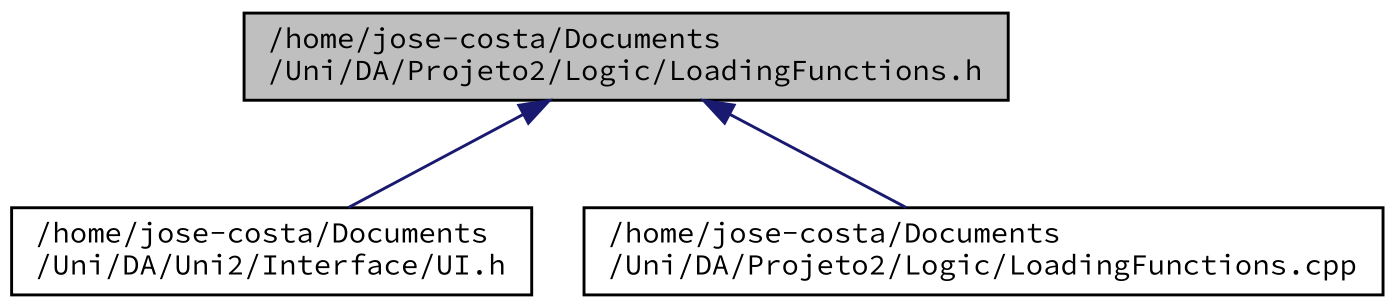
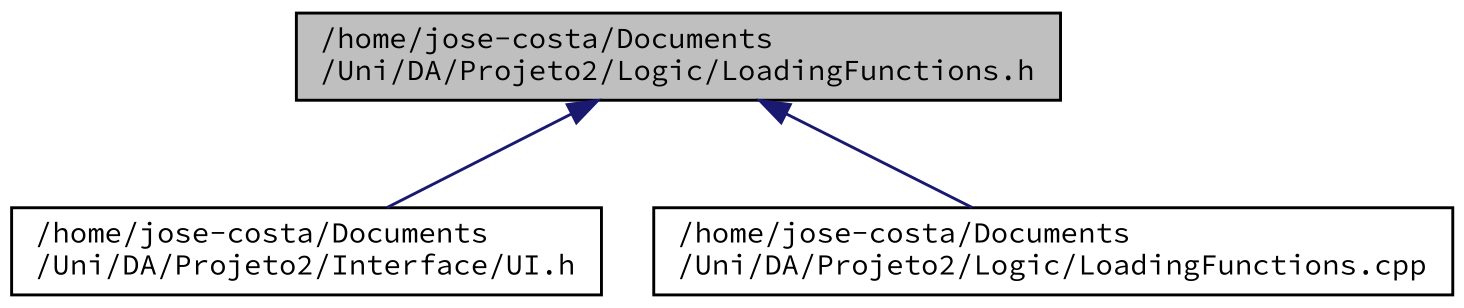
node "/home/jose-costa/Documents /Uni/DA/Uni2/Interface/UI.h": label "/home/jose-costa/Documents /Uni/DA/Uni2/Interface/UI.h" -> "/home/jose-costa/Documents /Uni/DA/Projeto2/Interface/UI.h"
